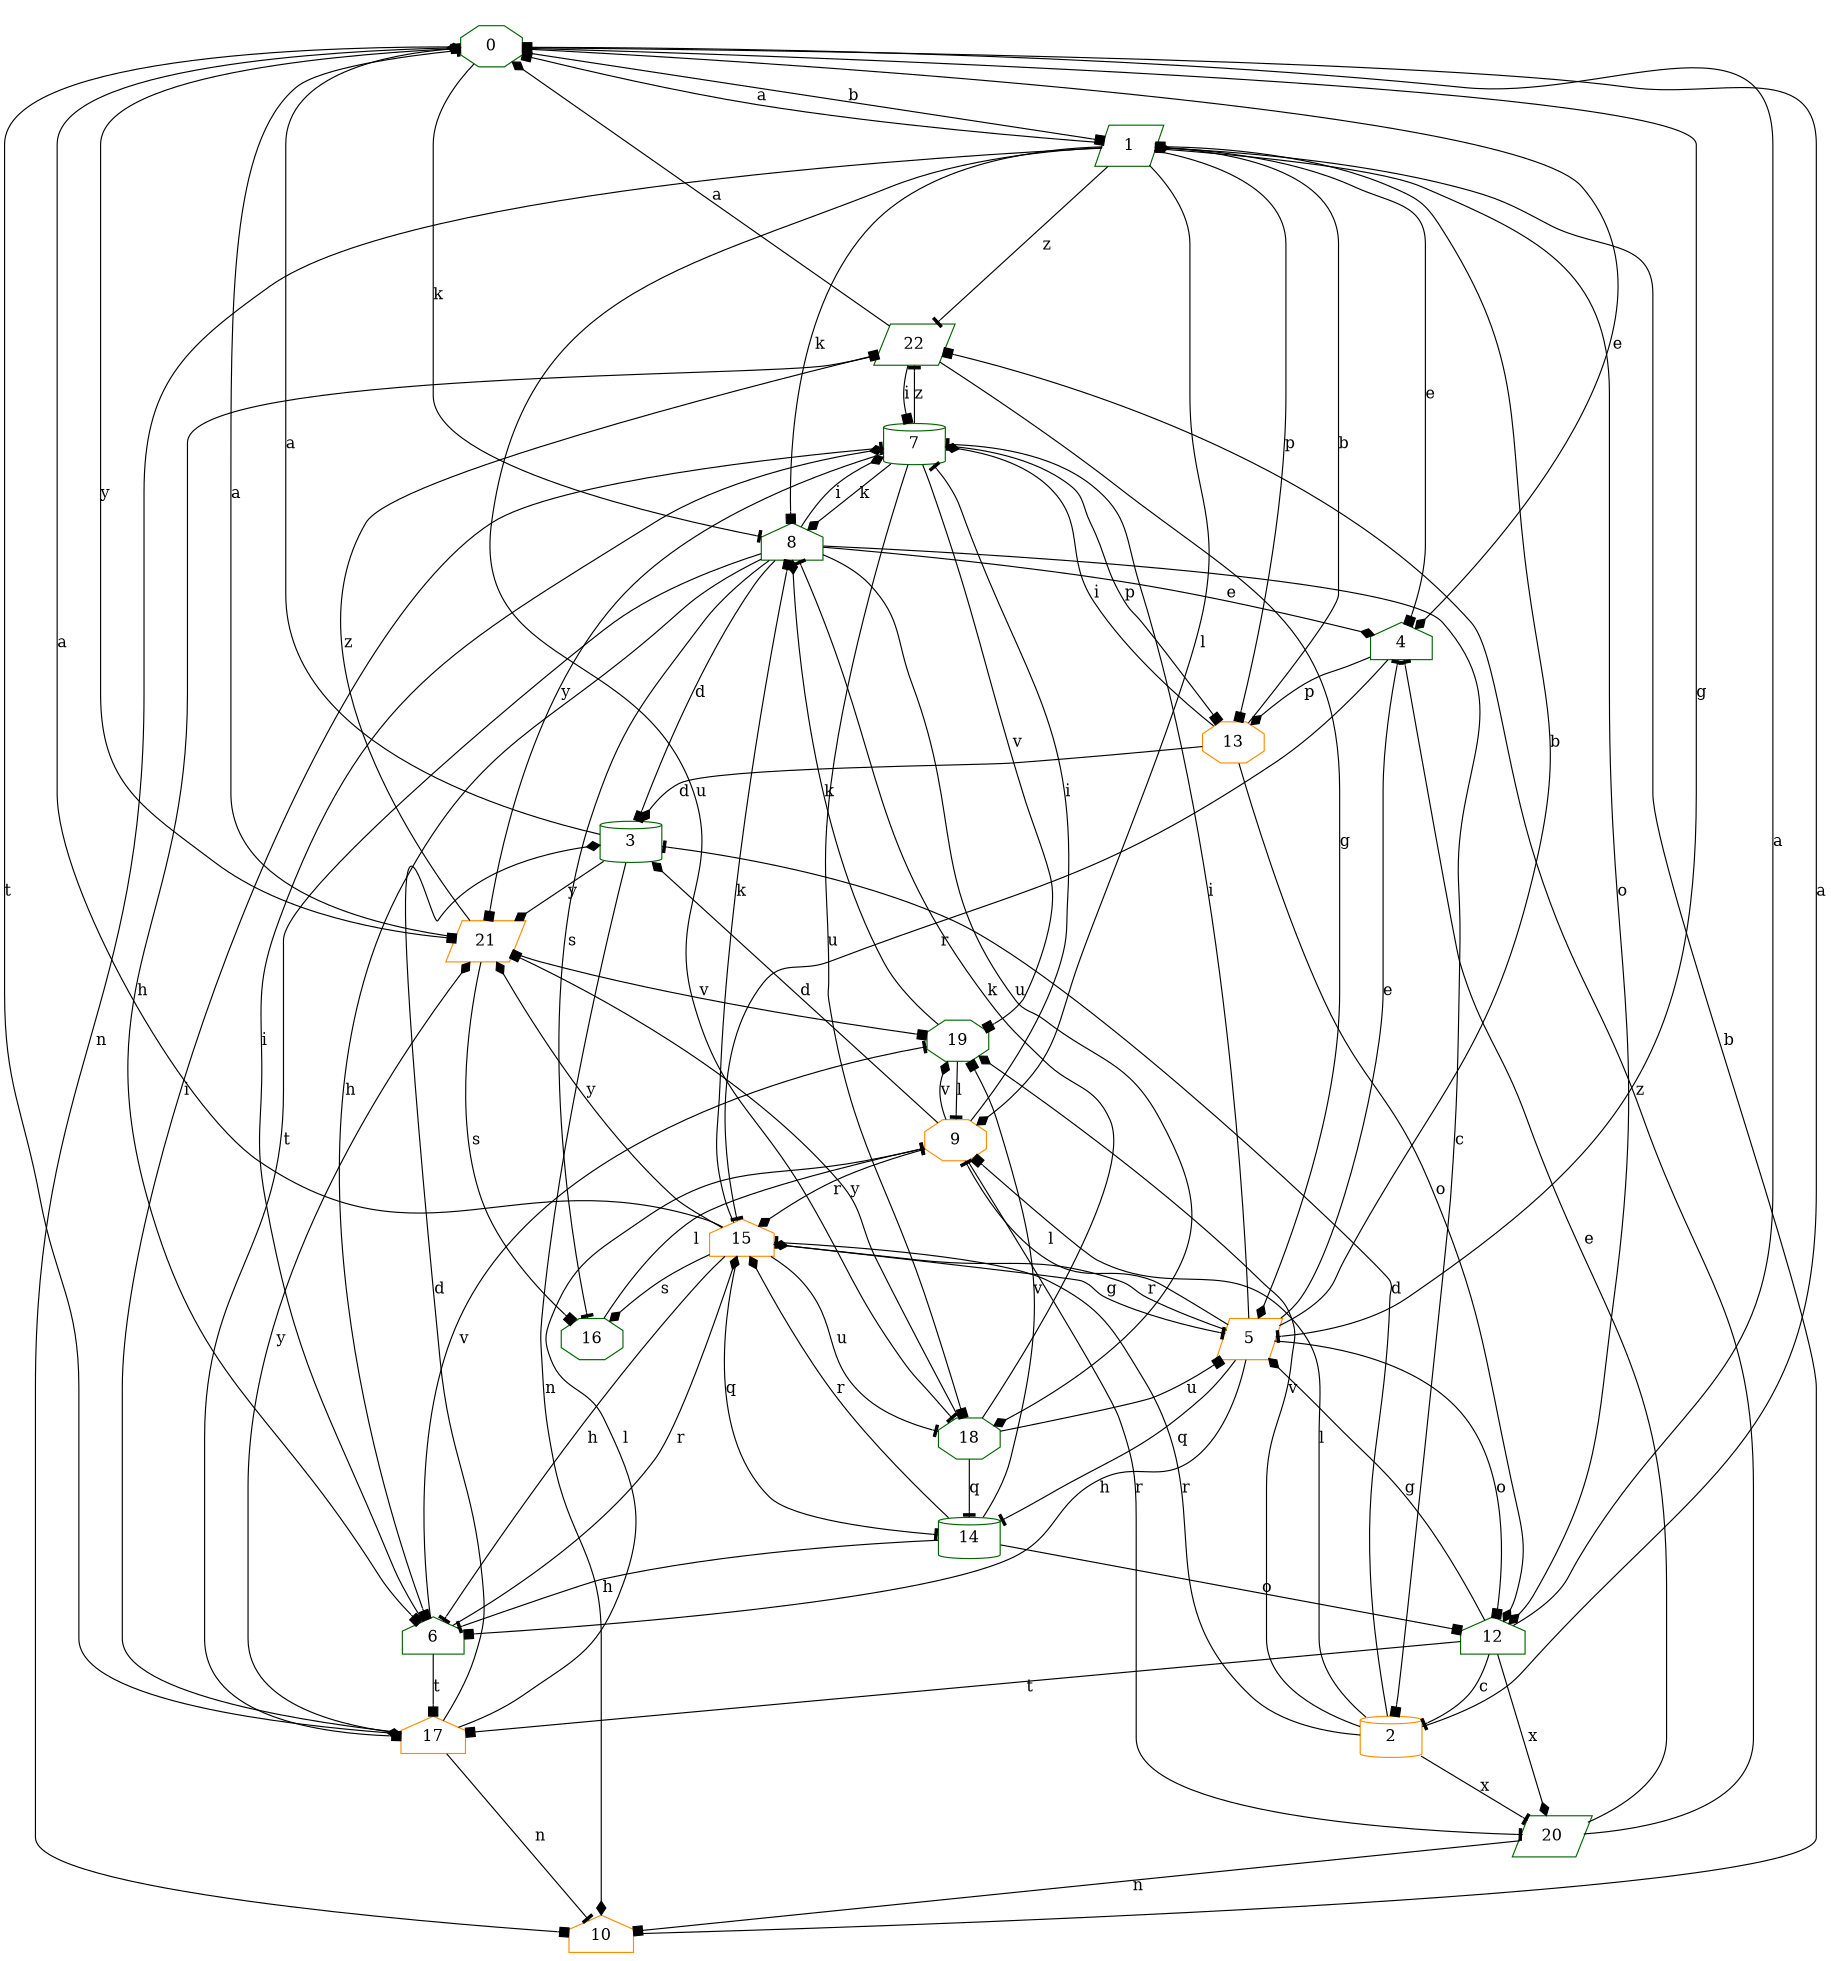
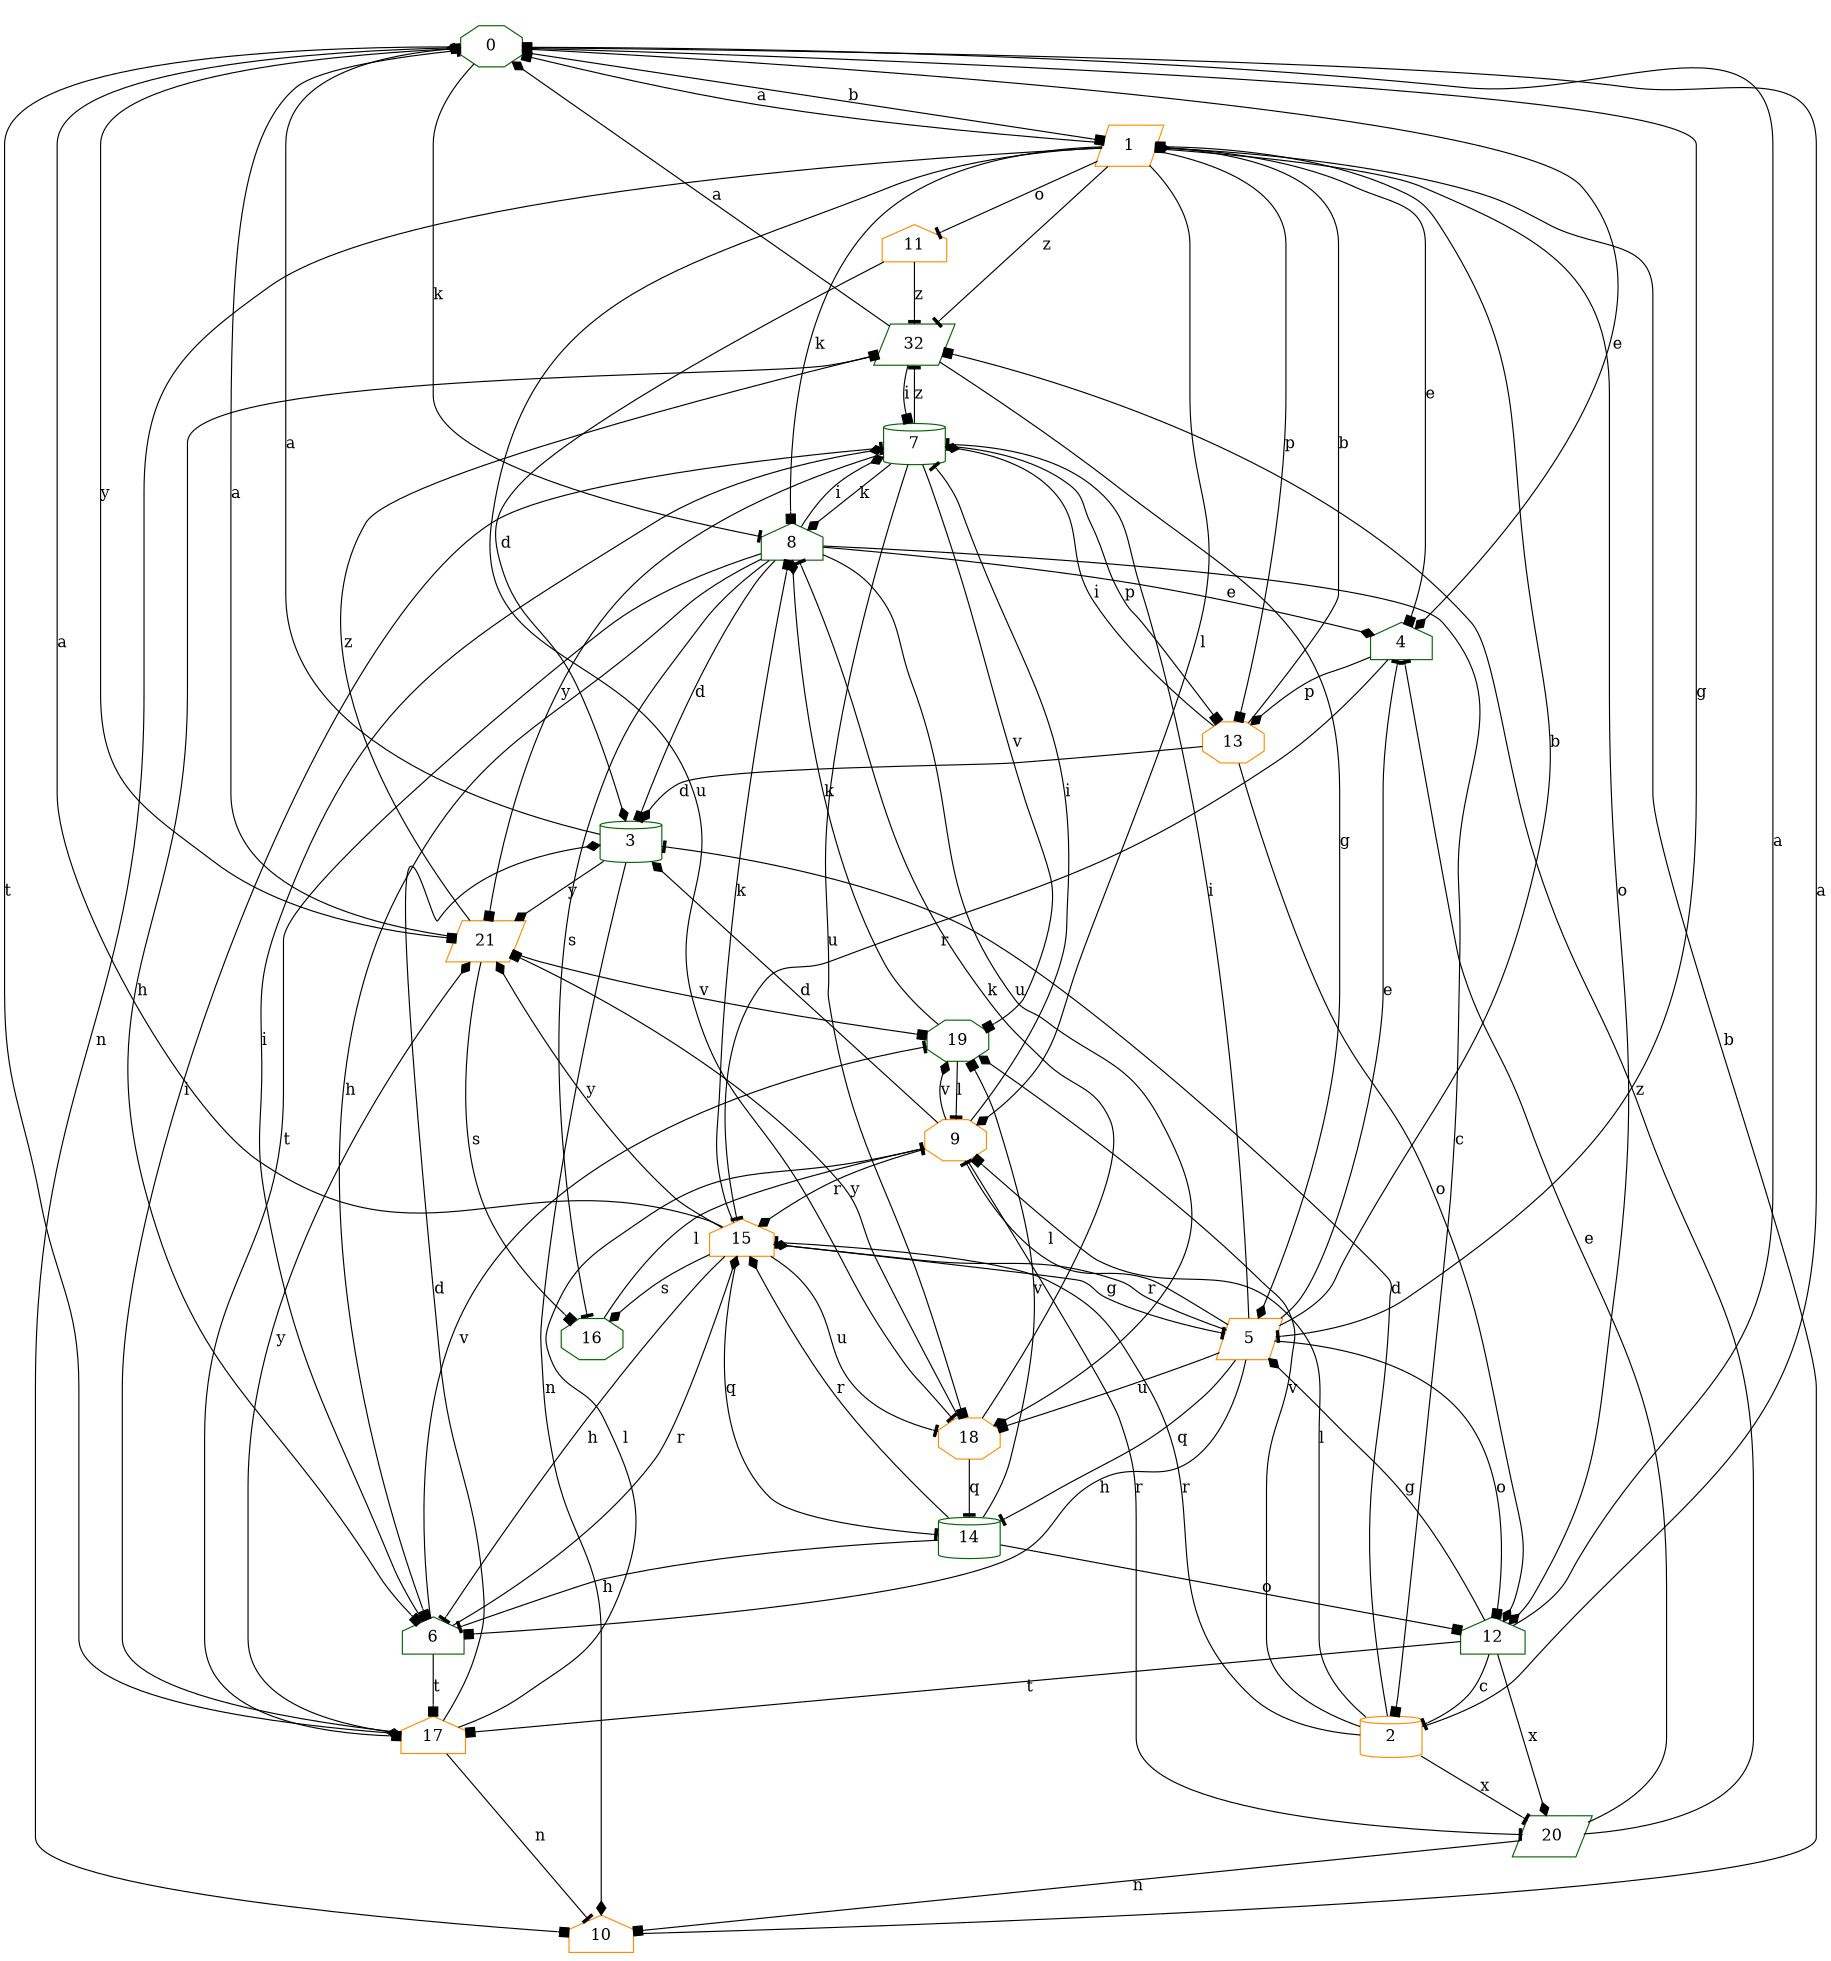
node "1": color darkgreen -> darkorange
node "11": added
node "22": label "22" -> "32"
edge "18" -> "5": reversed
node "18": color darkgreen -> darkorange
